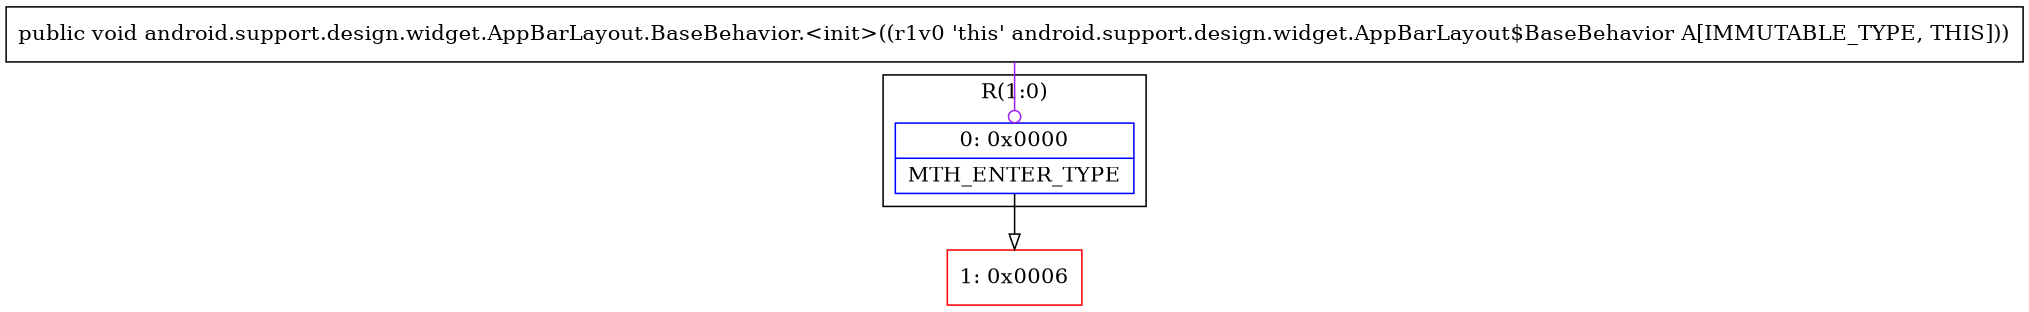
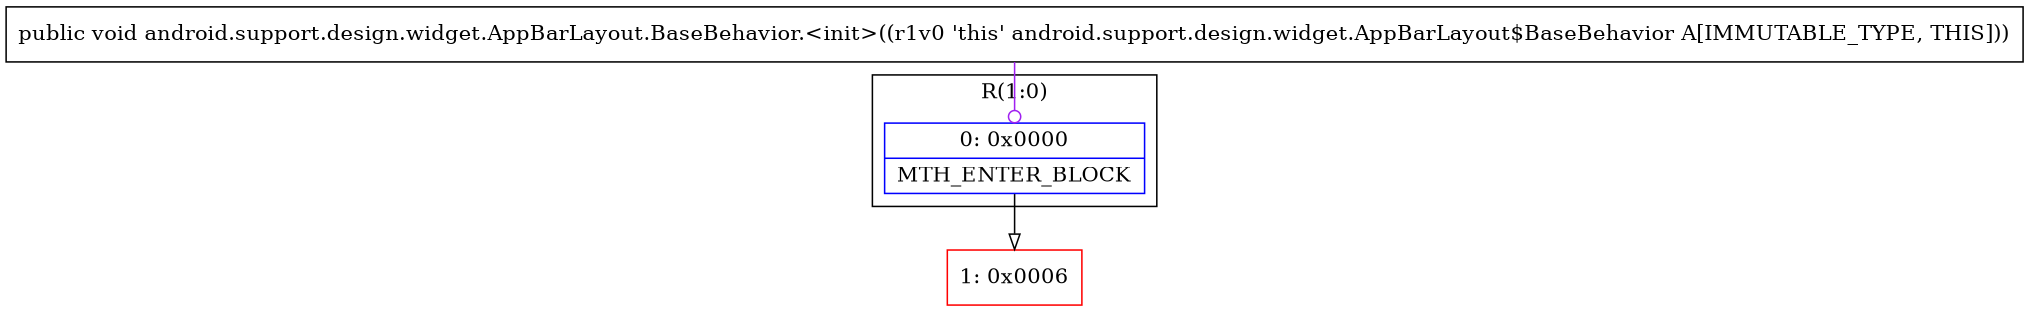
node "0: 0x0000": text "MTH_ENTER_TYPE" -> "MTH_ENTER_BLOCK"
